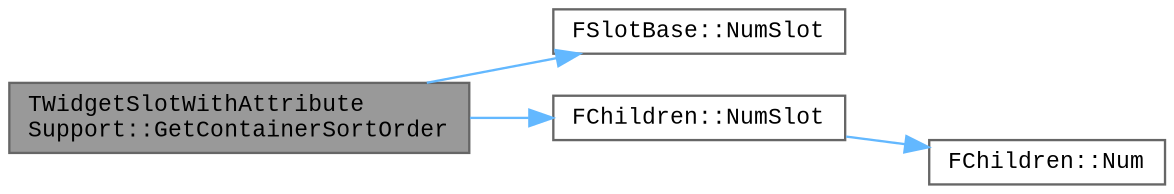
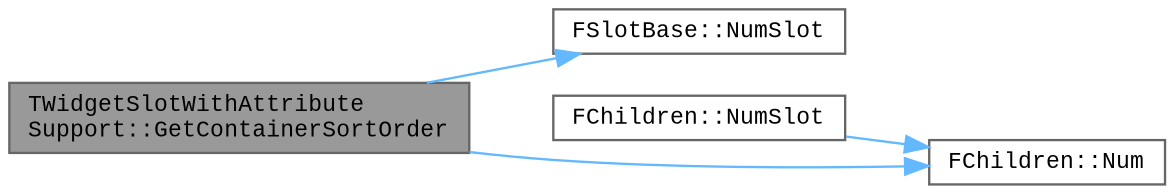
edge "TWidgetSlotWithAttribute Support::GetContainerSortOrder" -> "FChildren::NumSlot": now "TWidgetSlotWithAttribute Support::GetContainerSortOrder" -> "FChildren::Num"
